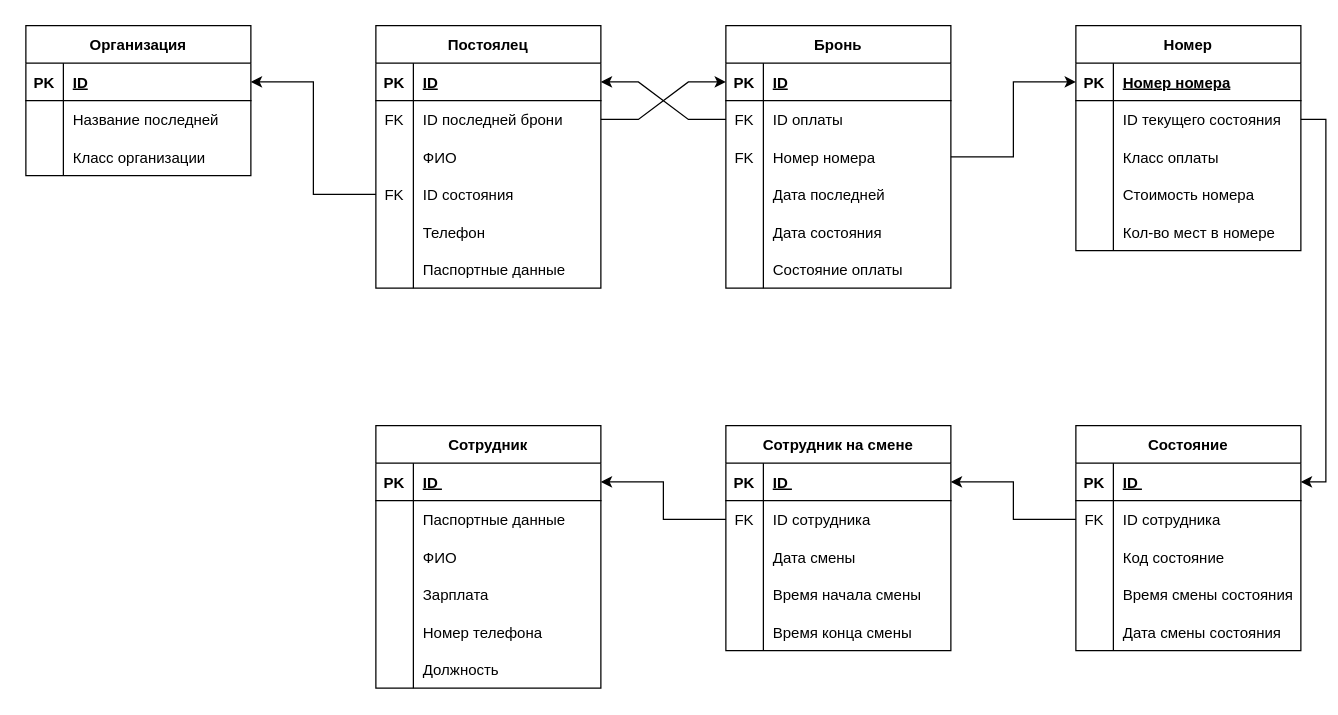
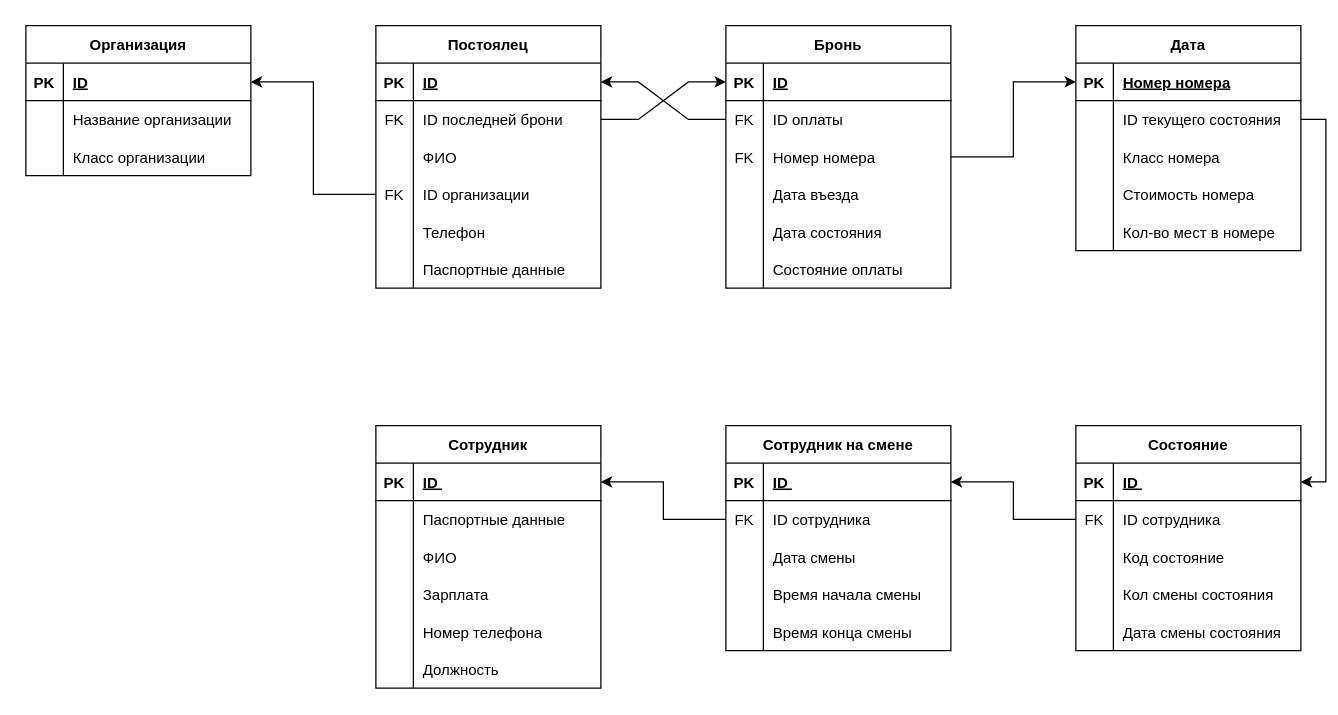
node "Номер": label "Номер" -> "Дата"
node "Название последней": label "Название последней" -> "Название организации"
node "Класс оплаты": label "Класс оплаты" -> "Класс номера"
node "ID состояния": label "ID состояния" -> "ID организации"
node "Дата последней": label "Дата последней" -> "Дата въезда"
node "Время смены состояния": label "Время смены состояния" -> "Кол смены состояния"
